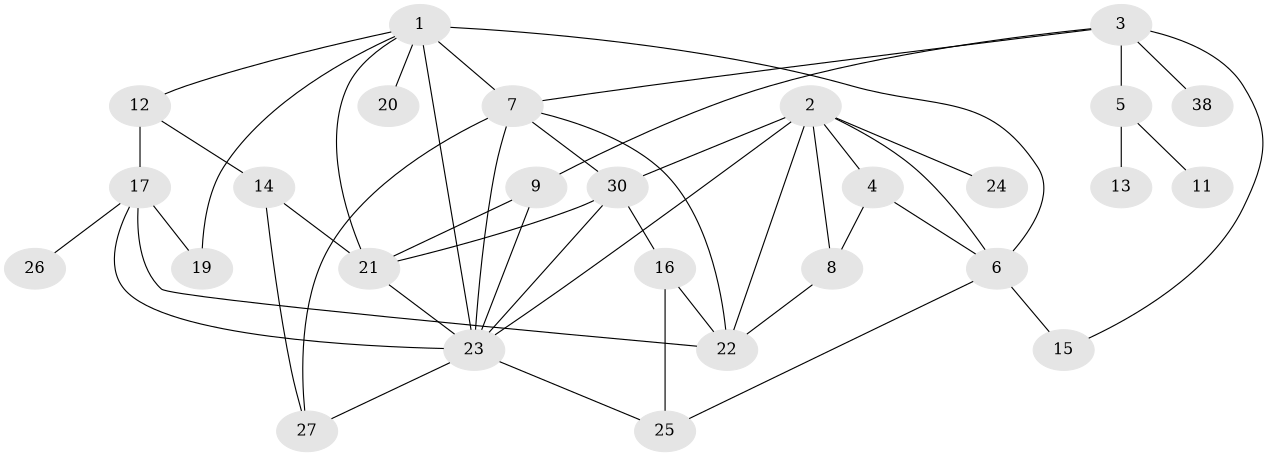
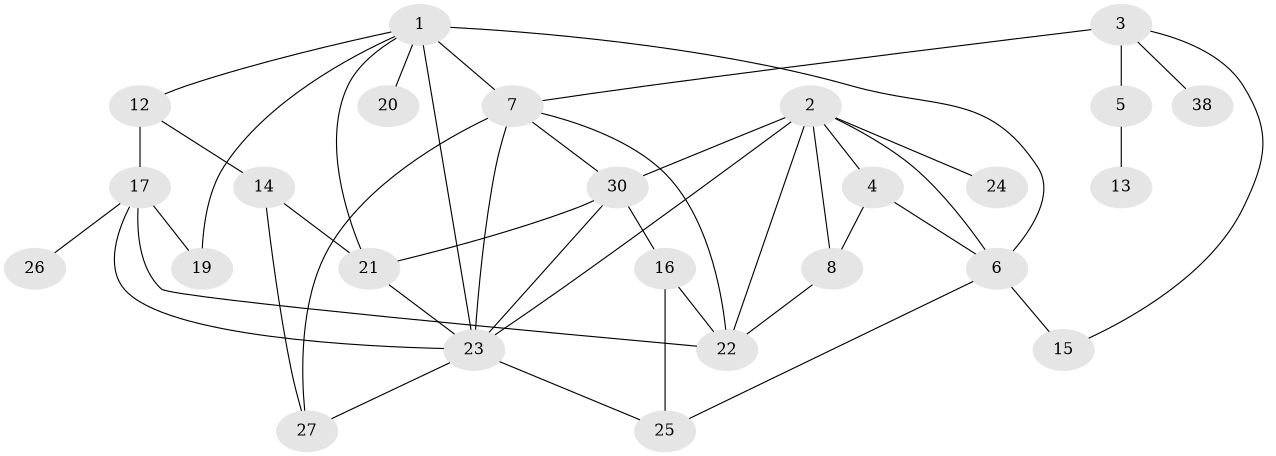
node "9": removed
node "11": removed
